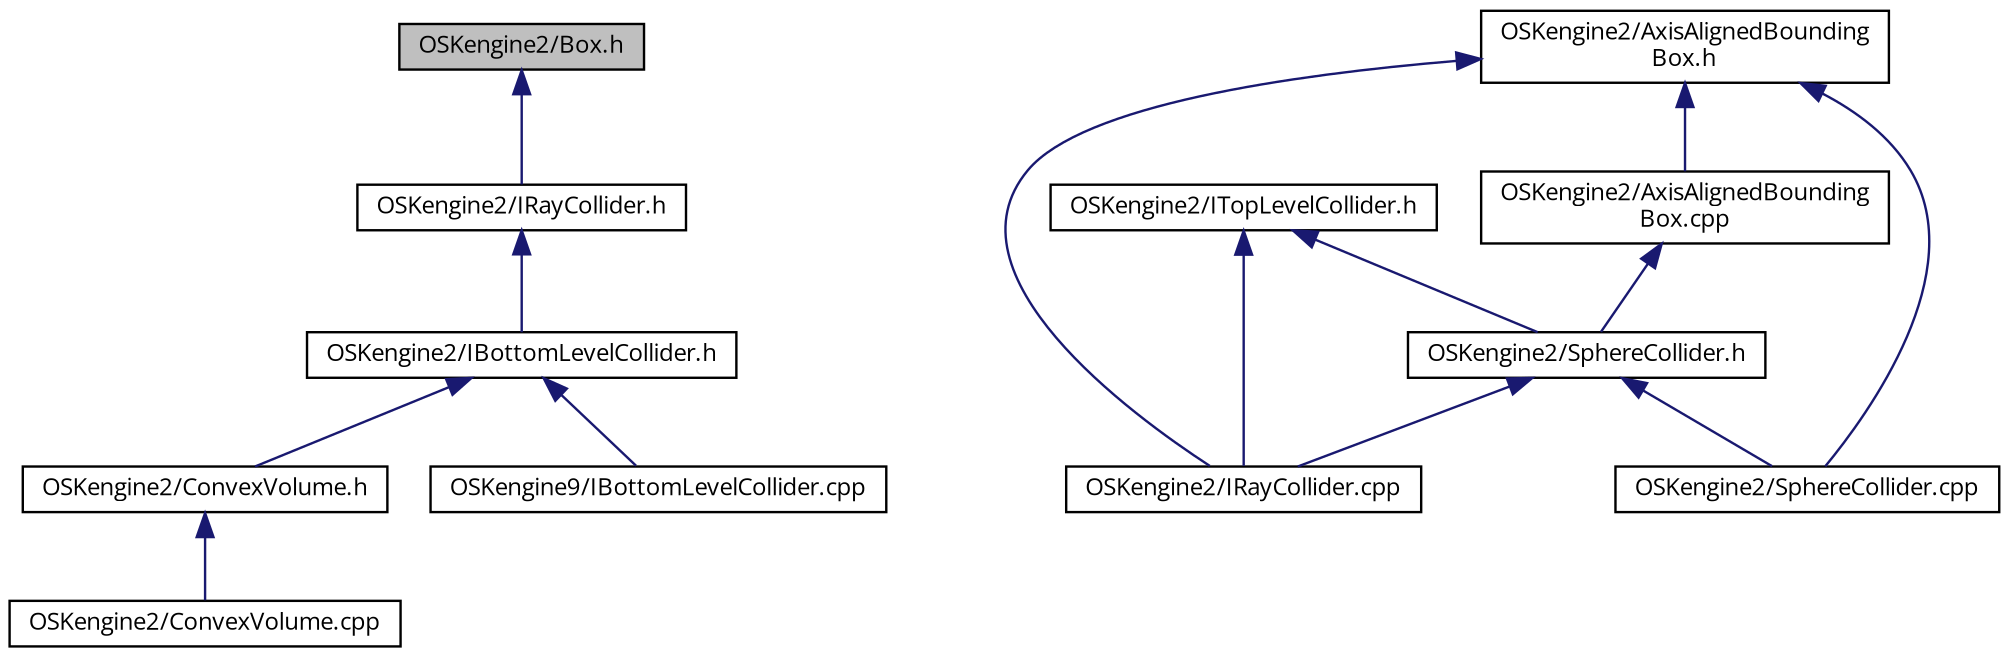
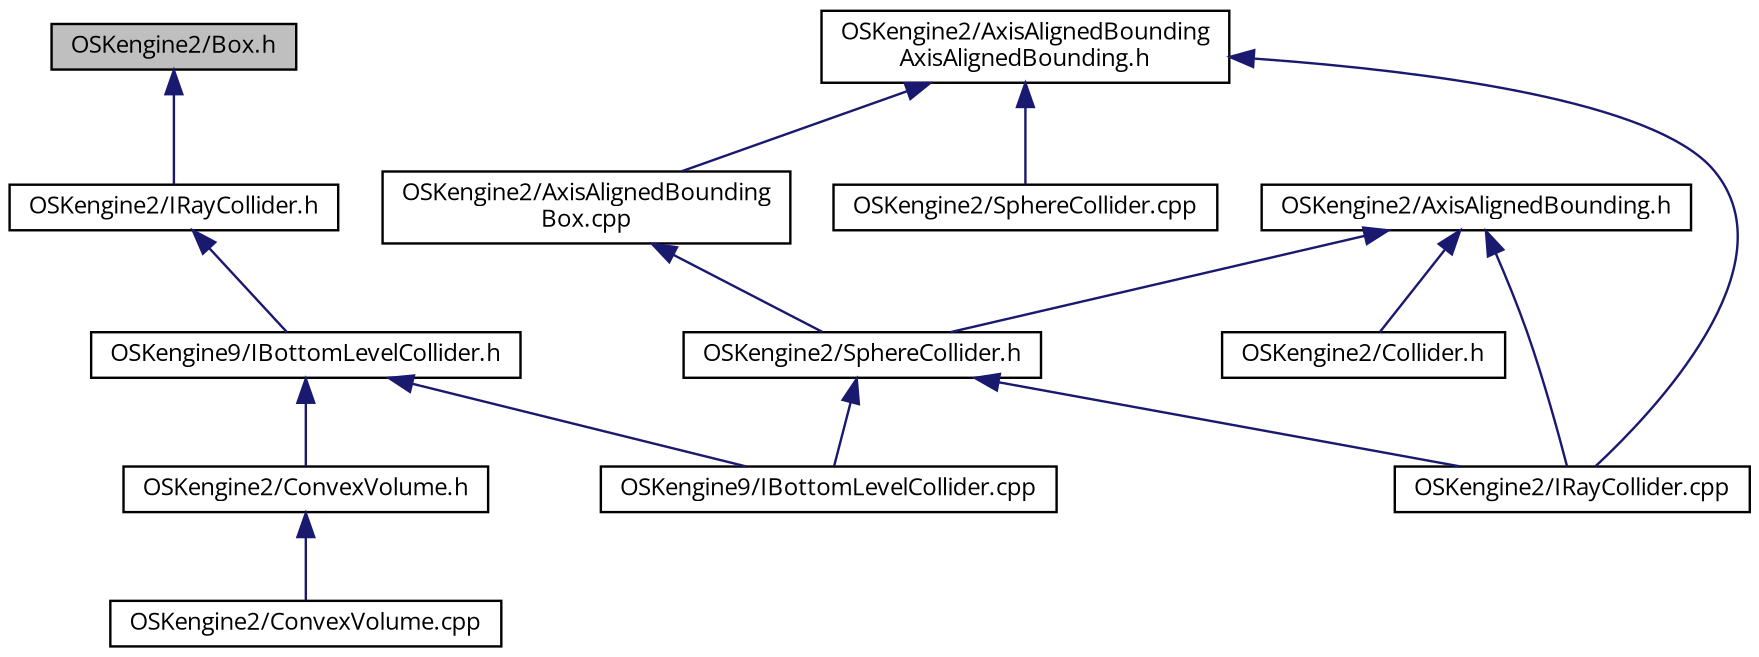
node "OSKengine2/AxisAlignedBounding Box.h": label "OSKengine2/AxisAlignedBounding Box.h" -> "OSKengine2/AxisAlignedBounding AxisAlignedBounding.h"
node "OSKengine2/ITopLevelCollider.h": label "OSKengine2/ITopLevelCollider.h" -> "OSKengine2/AxisAlignedBounding.h"
node "OSKengine2/IBottomLevelCollider.h": label "OSKengine2/IBottomLevelCollider.h" -> "OSKengine9/IBottomLevelCollider.h"
node "OSKengine2/Collider.h": added
edge "OSKengine2/SphereCollider.cpp" -> "OSKengine2/SphereCollider.h": now "OSKengine9/IBottomLevelCollider.cpp" -> "OSKengine2/SphereCollider.h"
